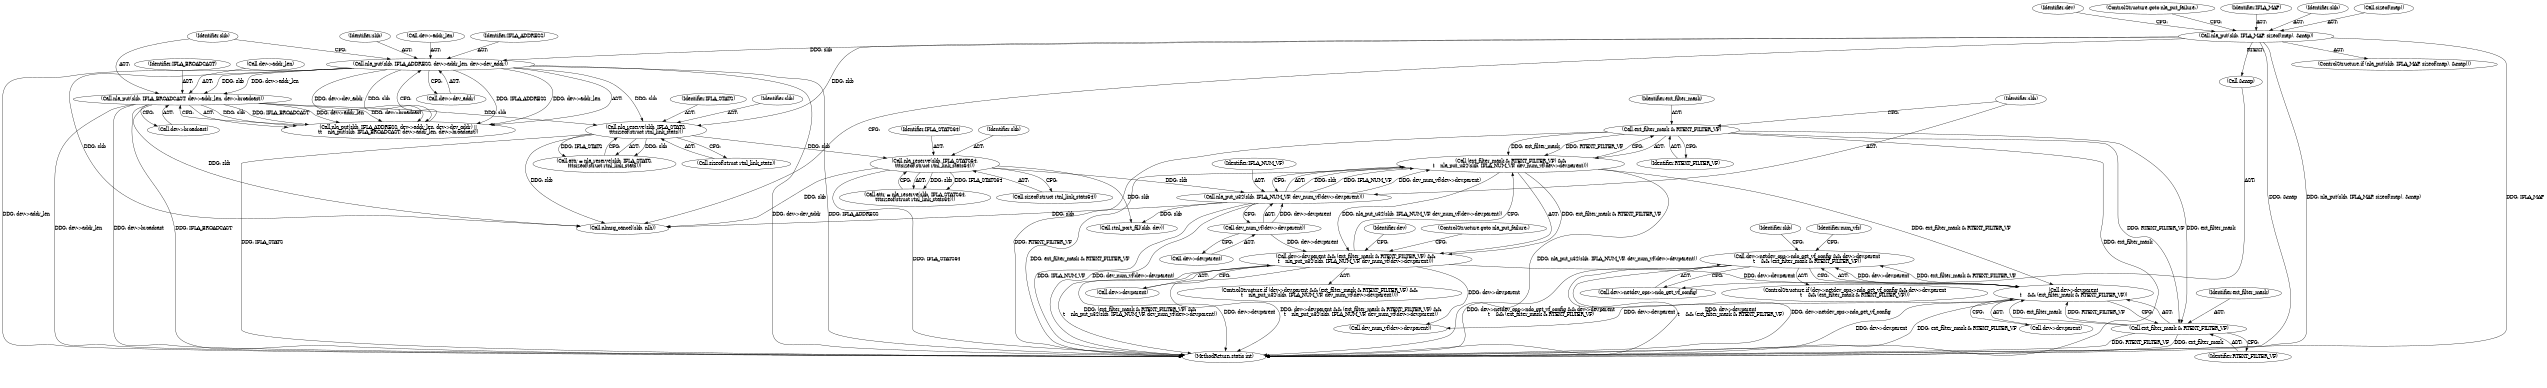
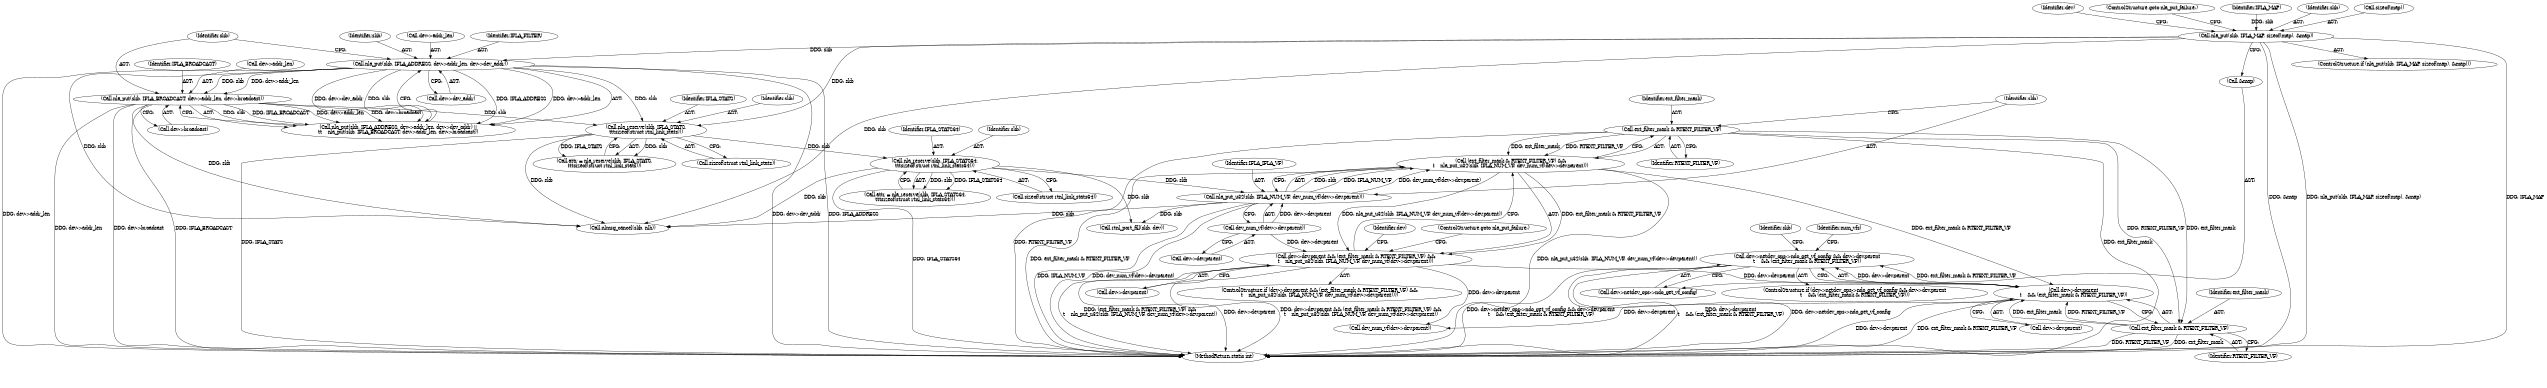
edge "(Identifier,IFLA_MAP)" -> "(Call,nla_put(skb, IFLA_MAP, sizeof(map), &map))": label "AST: " -> "DDG: skb"
node "(Identifier,IFLA_ADDRESS)": label "(Identifier,IFLA_ADDRESS)" -> "(Identifier,IFLA_FILTER)"
edge "(Call,nla_put(skb, IFLA_MAP, sizeof(map), &map))" -> "(Call,&map)": label "RTEXT: " -> "CFG: "
edge "(Call,nla_put(skb, IFLA_MAP, sizeof(map), &map))" -> "(Call,nlmsg_cancel(skb, nlh))": label "CFG: " -> "DDG: skb"
node "(Identifier,IFLA_NUM_VF)": label "(Identifier,IFLA_NUM_VF)" -> "(Identifier,IFLA_IFLA_VF)"
